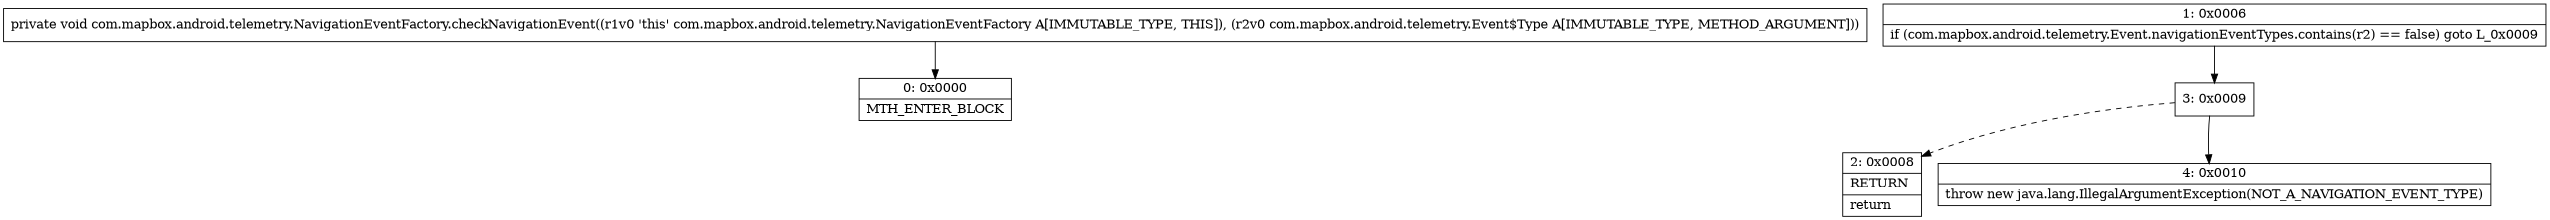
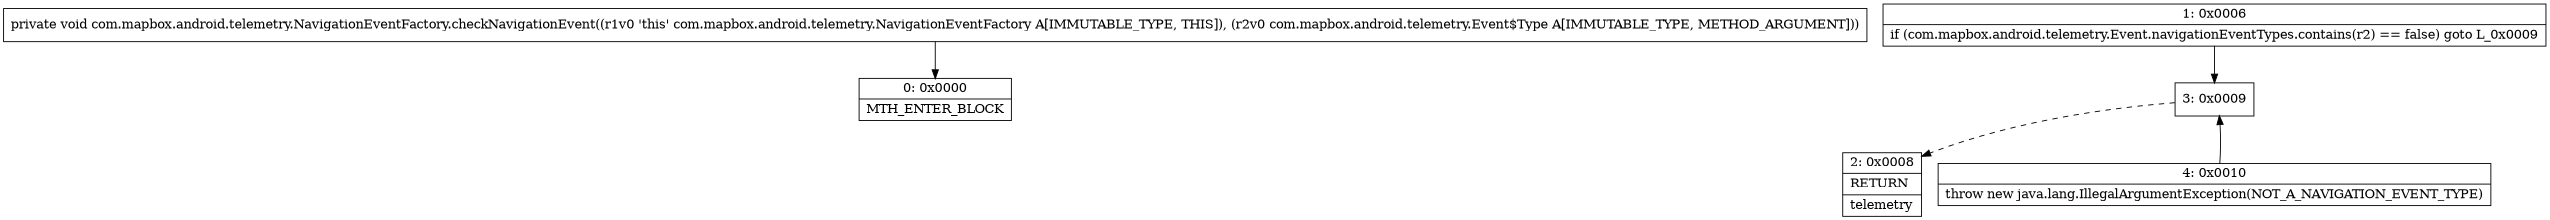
edge "3: 0x0009" -> "4: 0x0010": reversed
node "2: 0x0008": text "return" -> "telemetry"
